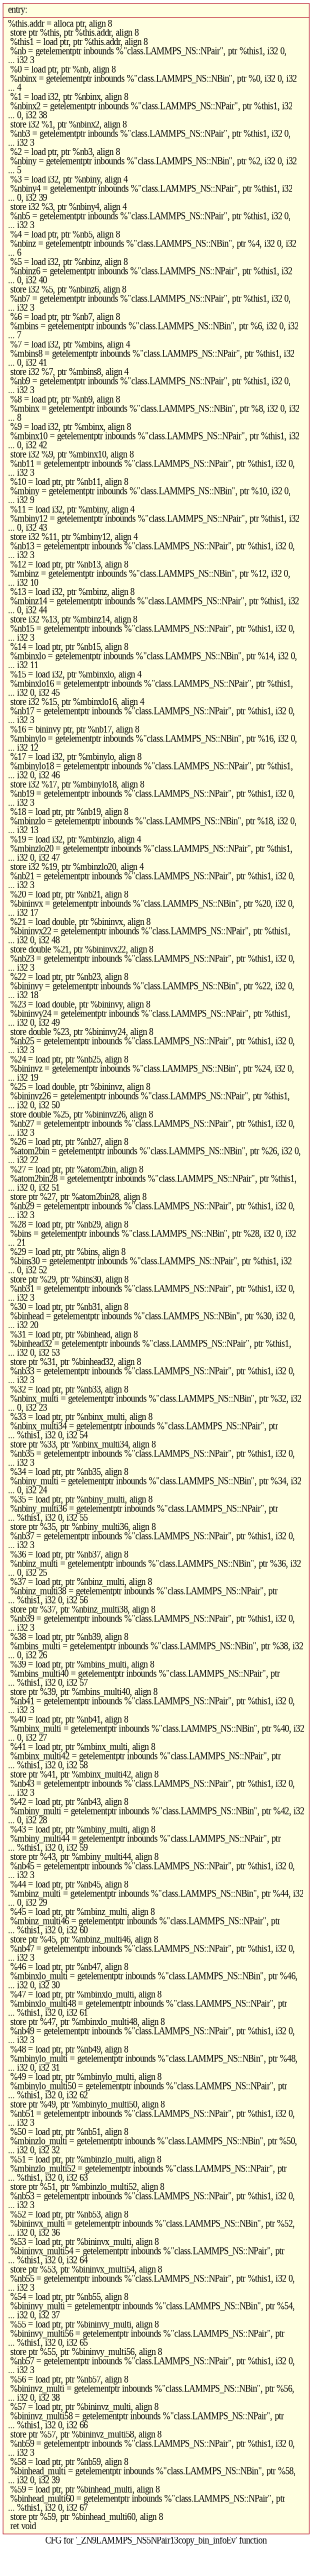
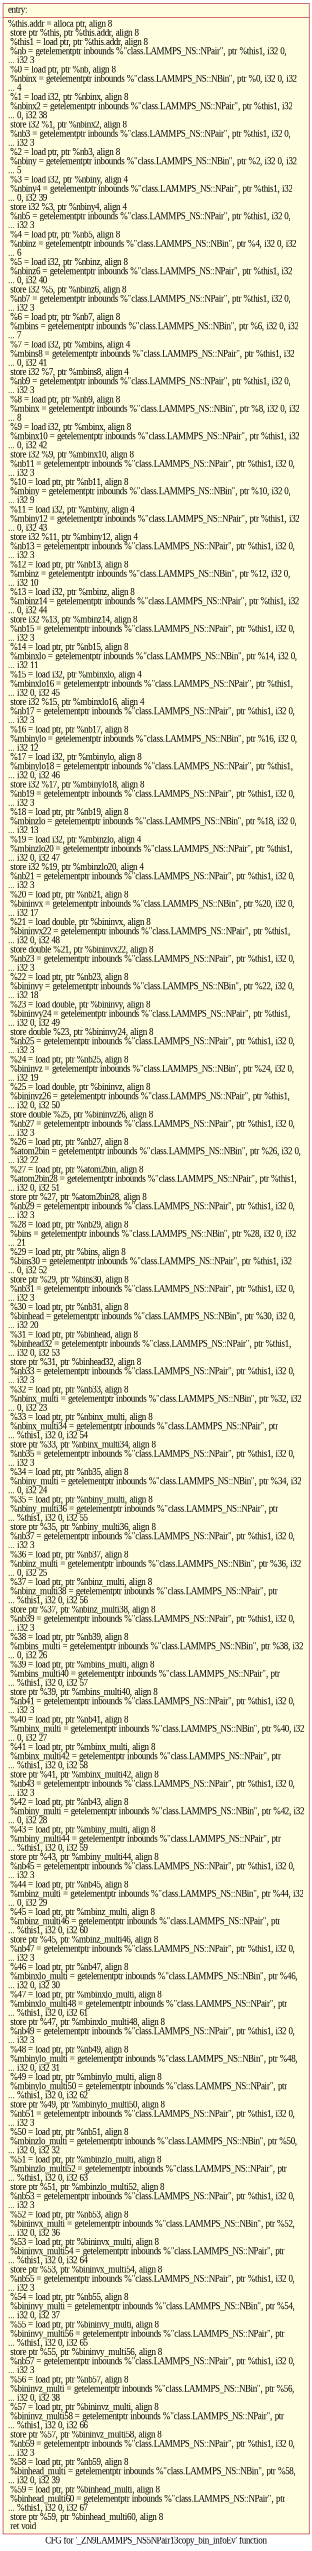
node "entry:": text "%16 = bininvy ptr, ptr %nb17, align 8" -> "%16 = load ptr, ptr %nb17, align 8"
